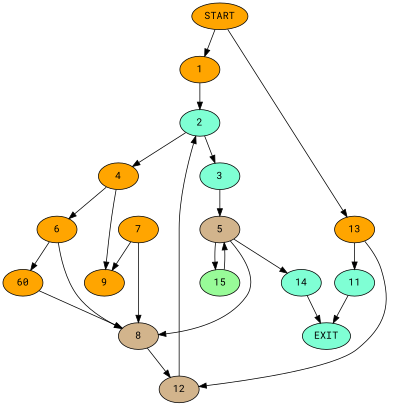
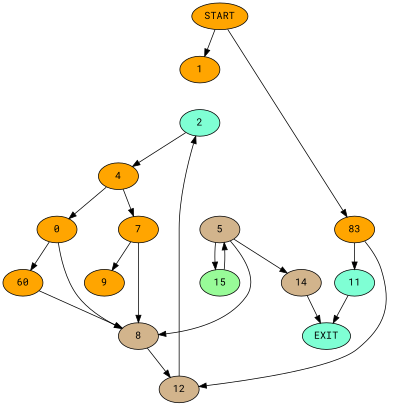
edge "1" -> "2": removed
node "3": removed
edge "4" -> "9": now "4" -> "7"
node "6": label "6" -> "0"
node "13": label "13" -> "83"
node "14": fillcolor aquamarine -> tan
